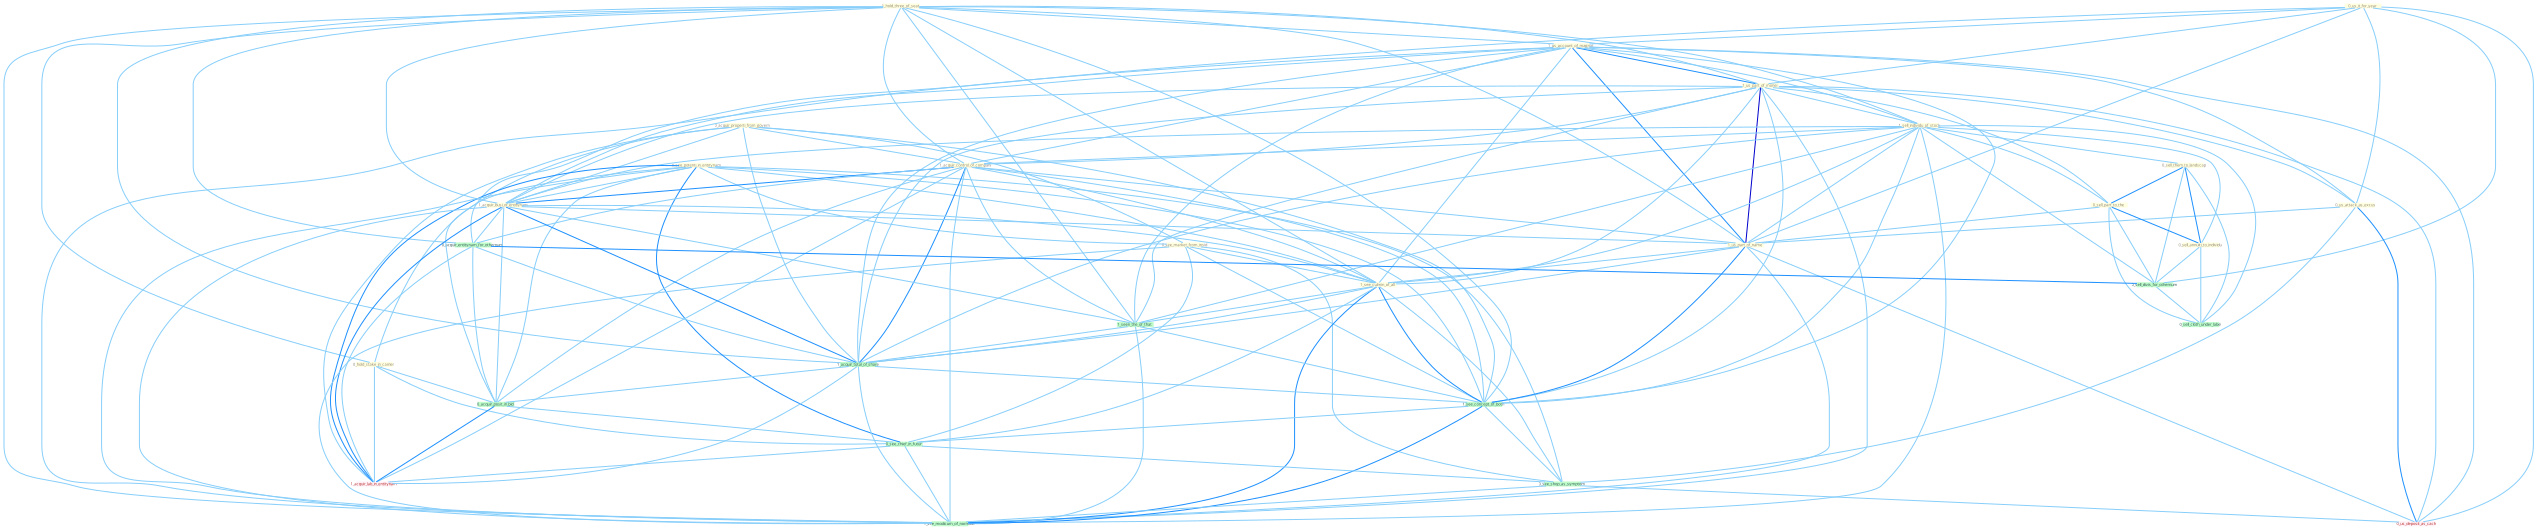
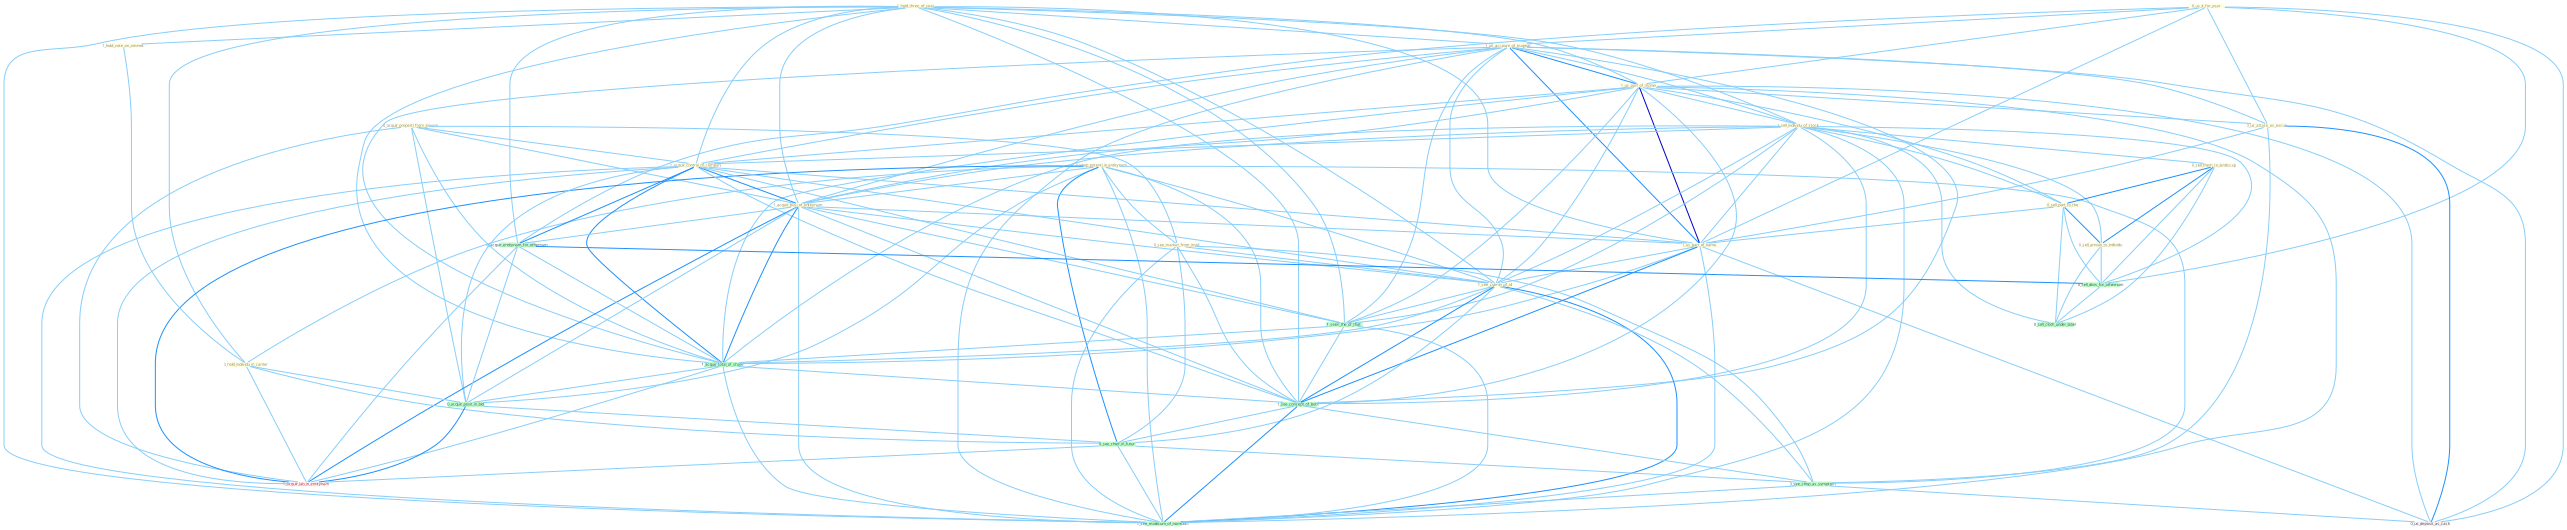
node "1_hold_vote_on_amend": added
node "0_see_potenti_in_entitynam": label "0_see_potenti_in_entitynam" -> "0_shop_potenti_in_entitynam"
edge "0_acquir_properti_from_govern" -- "1_see_concept_of_both": now "1_acquir_busi_of_entitynam" -- "1_see_concept_of_both"
edge "1_acquir_control_of_compani" -- "0_acquir_entitynam_for_othernum": color #87cefa -> #1e90ff
node "0_hold_stake_in_carrier": label "0_hold_stake_in_carrier" -> "0_hold_individu_in_carrier"
node "0_us_deposit_as_cach": fontcolor #b22222 -> #2f4f4f
